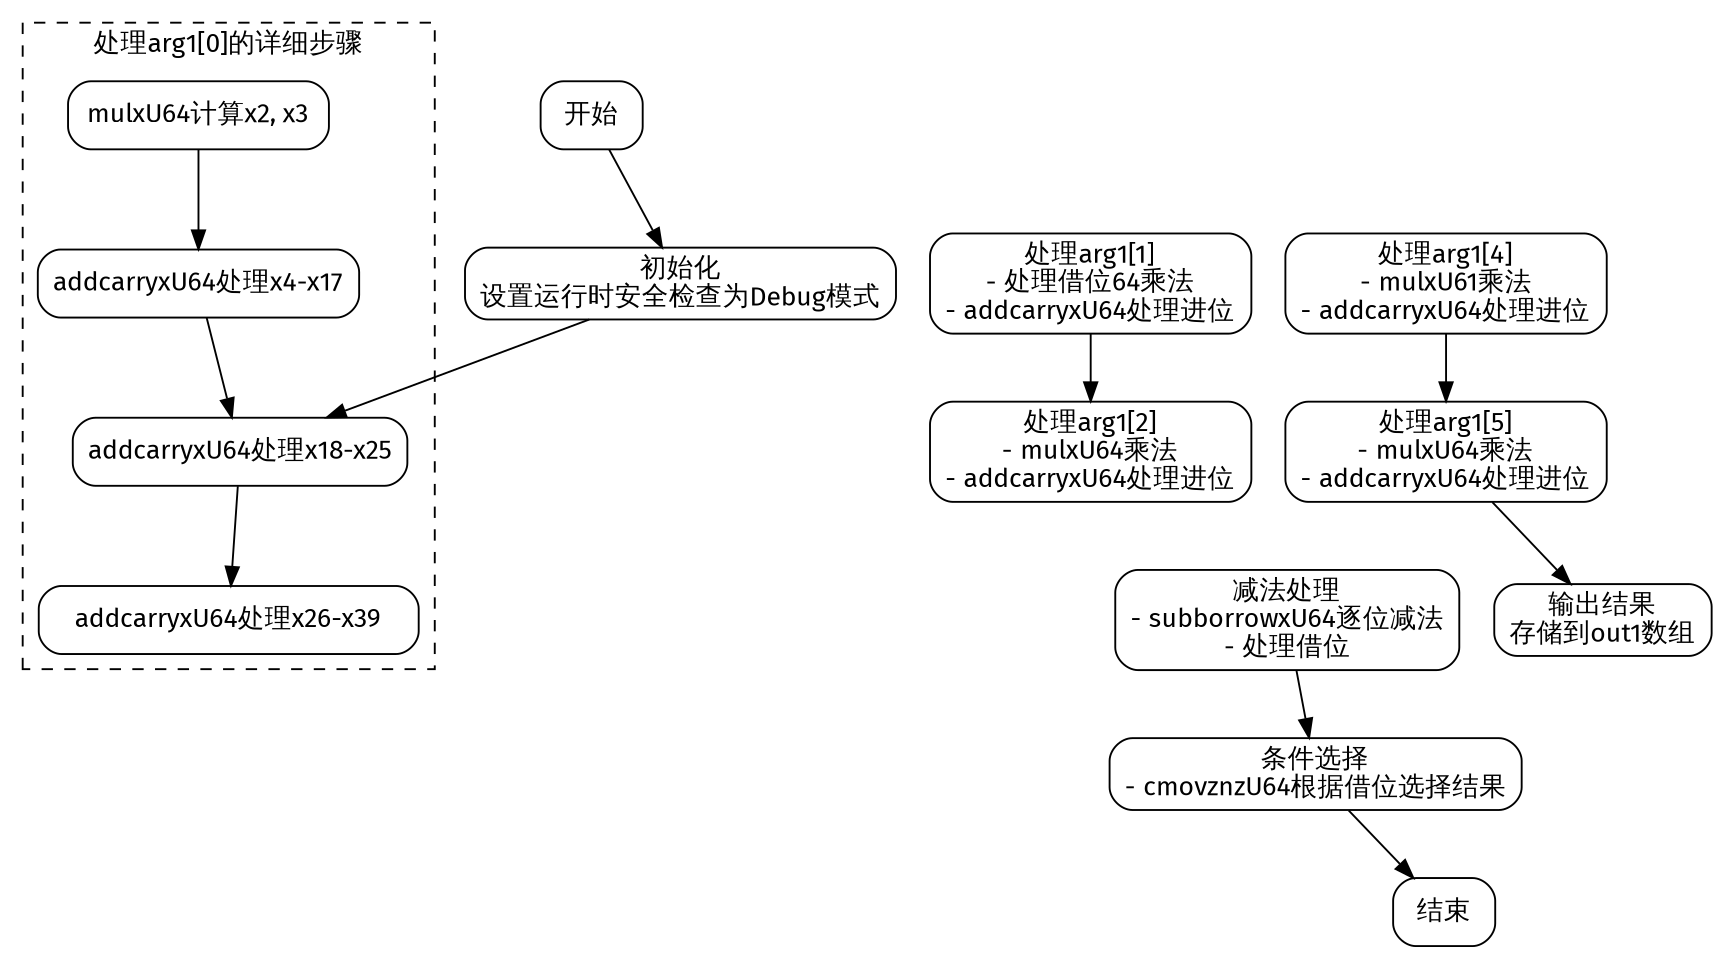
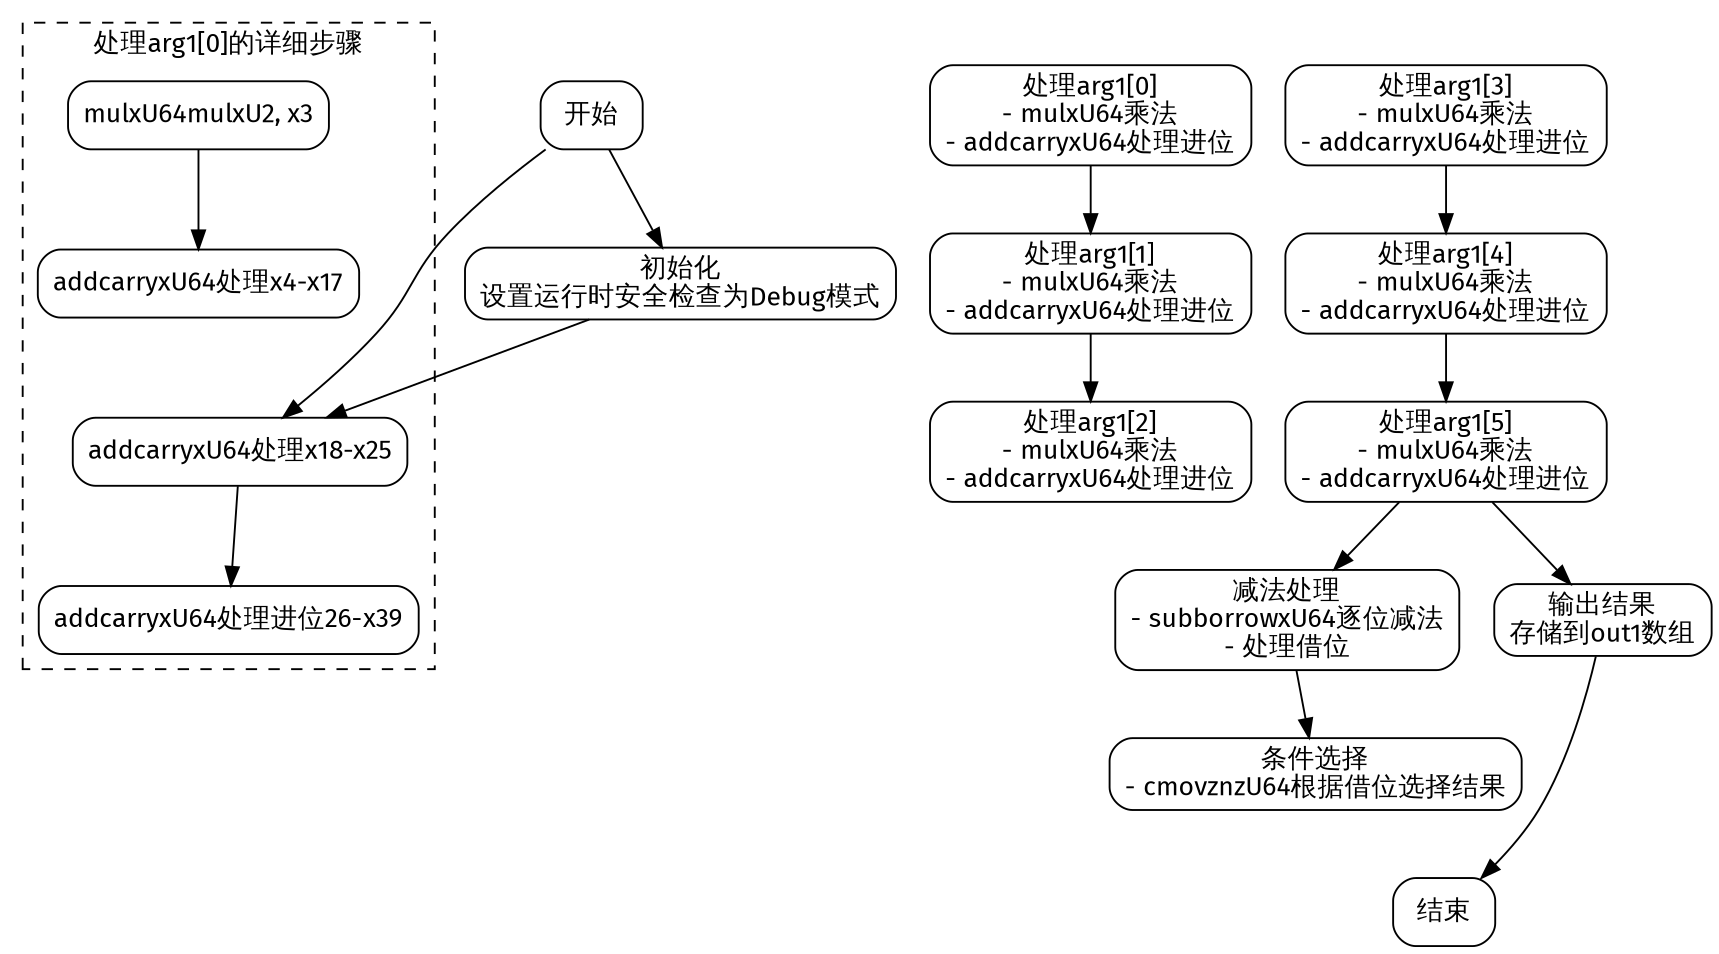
node "mulxU64计算x2, x3": label "mulxU64计算x2, x3" -> "mulxU64mulxU2, x3"
node "处理arg1[0] - mulxU64乘法 - addcarryxU64处理进位": added
node "处理arg1[3] - mulxU64乘法 - addcarryxU64处理进位": added
node "处理arg1[1] - 处理借位64乘法 - addcarryxU64处理进位": label "处理arg1[1] - 处理借位64乘法 - addcarryxU64处理进位" -> "处理arg1[1] - mulxU64乘法 - addcarryxU64处理进位"
node "处理arg1[4] - mulxU61乘法 - addcarryxU64处理进位": label "处理arg1[4] - mulxU61乘法 - addcarryxU64处理进位" -> "处理arg1[4] - mulxU64乘法 - addcarryxU64处理进位"
edge "addcarryxU64处理x4-x17" -> "addcarryxU64处理x18-x25": now "开始" -> "addcarryxU64处理x18-x25"
edge "处理arg1[5] - mulxU64乘法 - addcarryxU64处理进位" -> "减法处理 - subborrowxU64逐位减法 - 处理借位": added
node "addcarryxU64处理x26-x39": label "addcarryxU64处理x26-x39" -> "addcarryxU64处理进位26-x39"
edge "条件选择 - cmovznzU64根据借位选择结果" -> "结束": now "输出结果 存储到out1数组" -> "结束"
